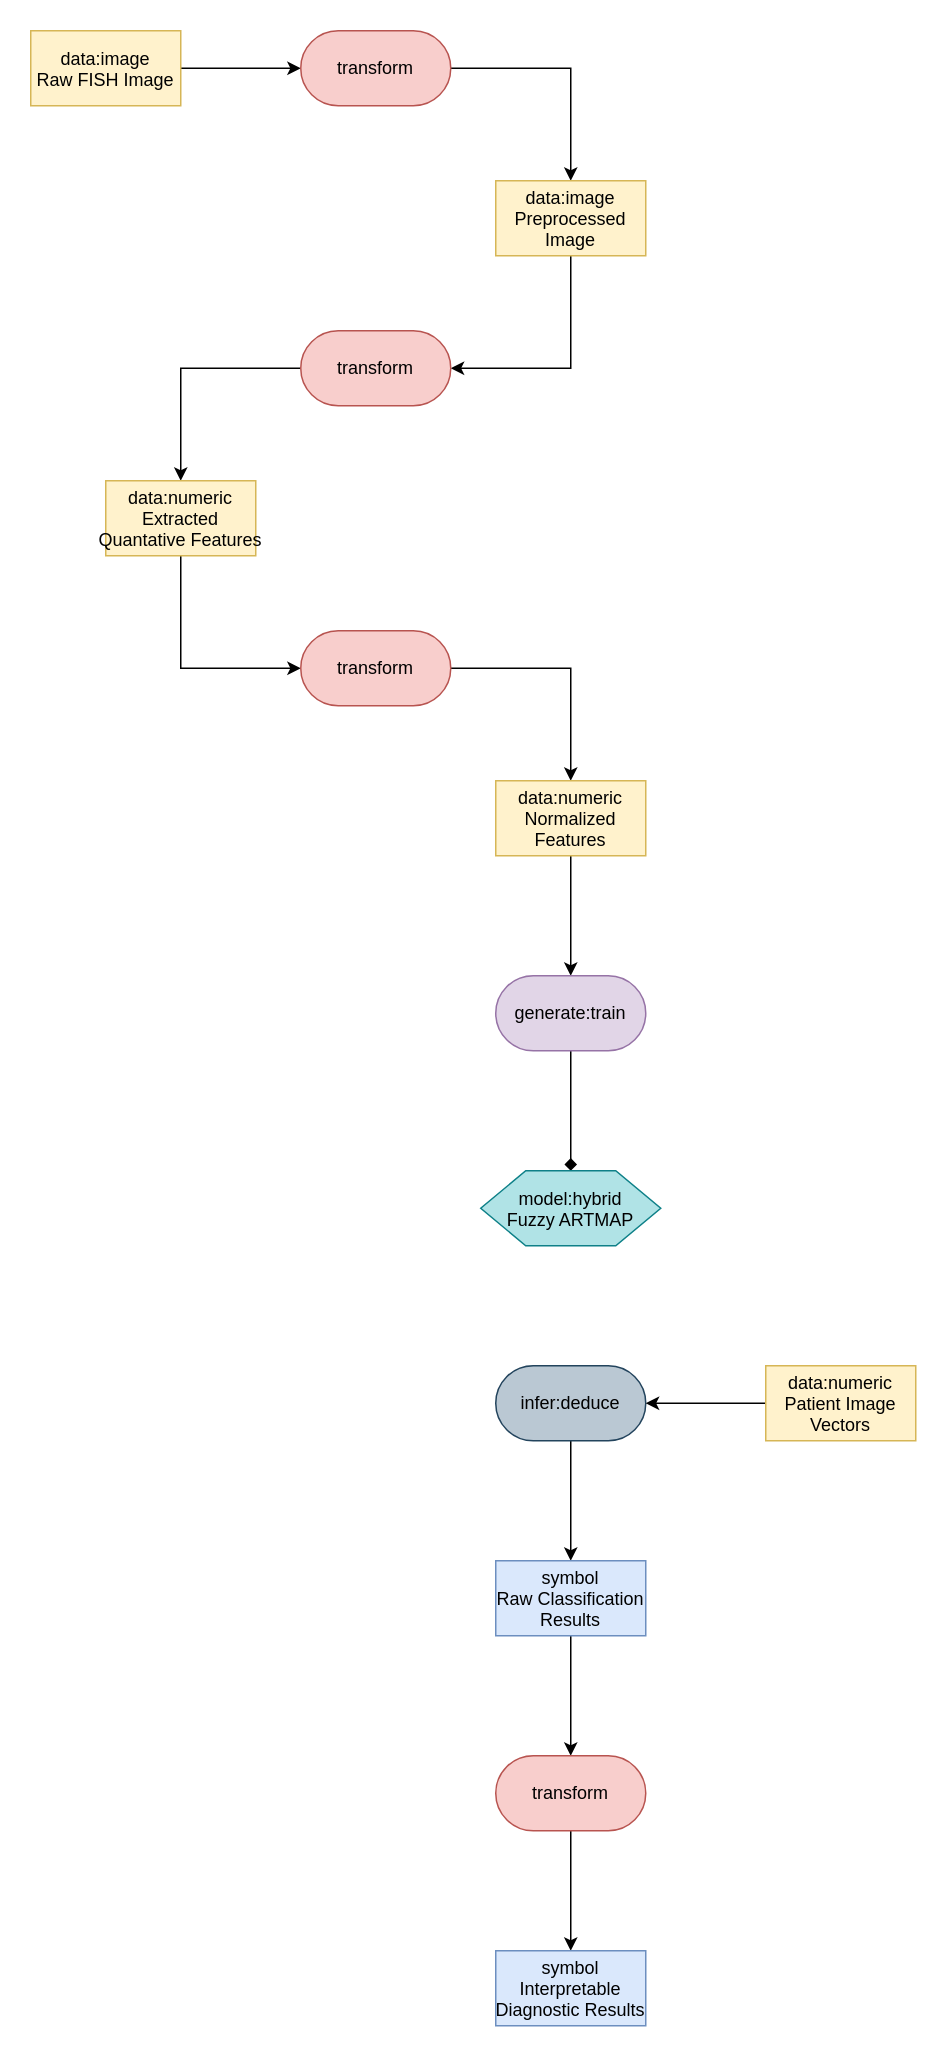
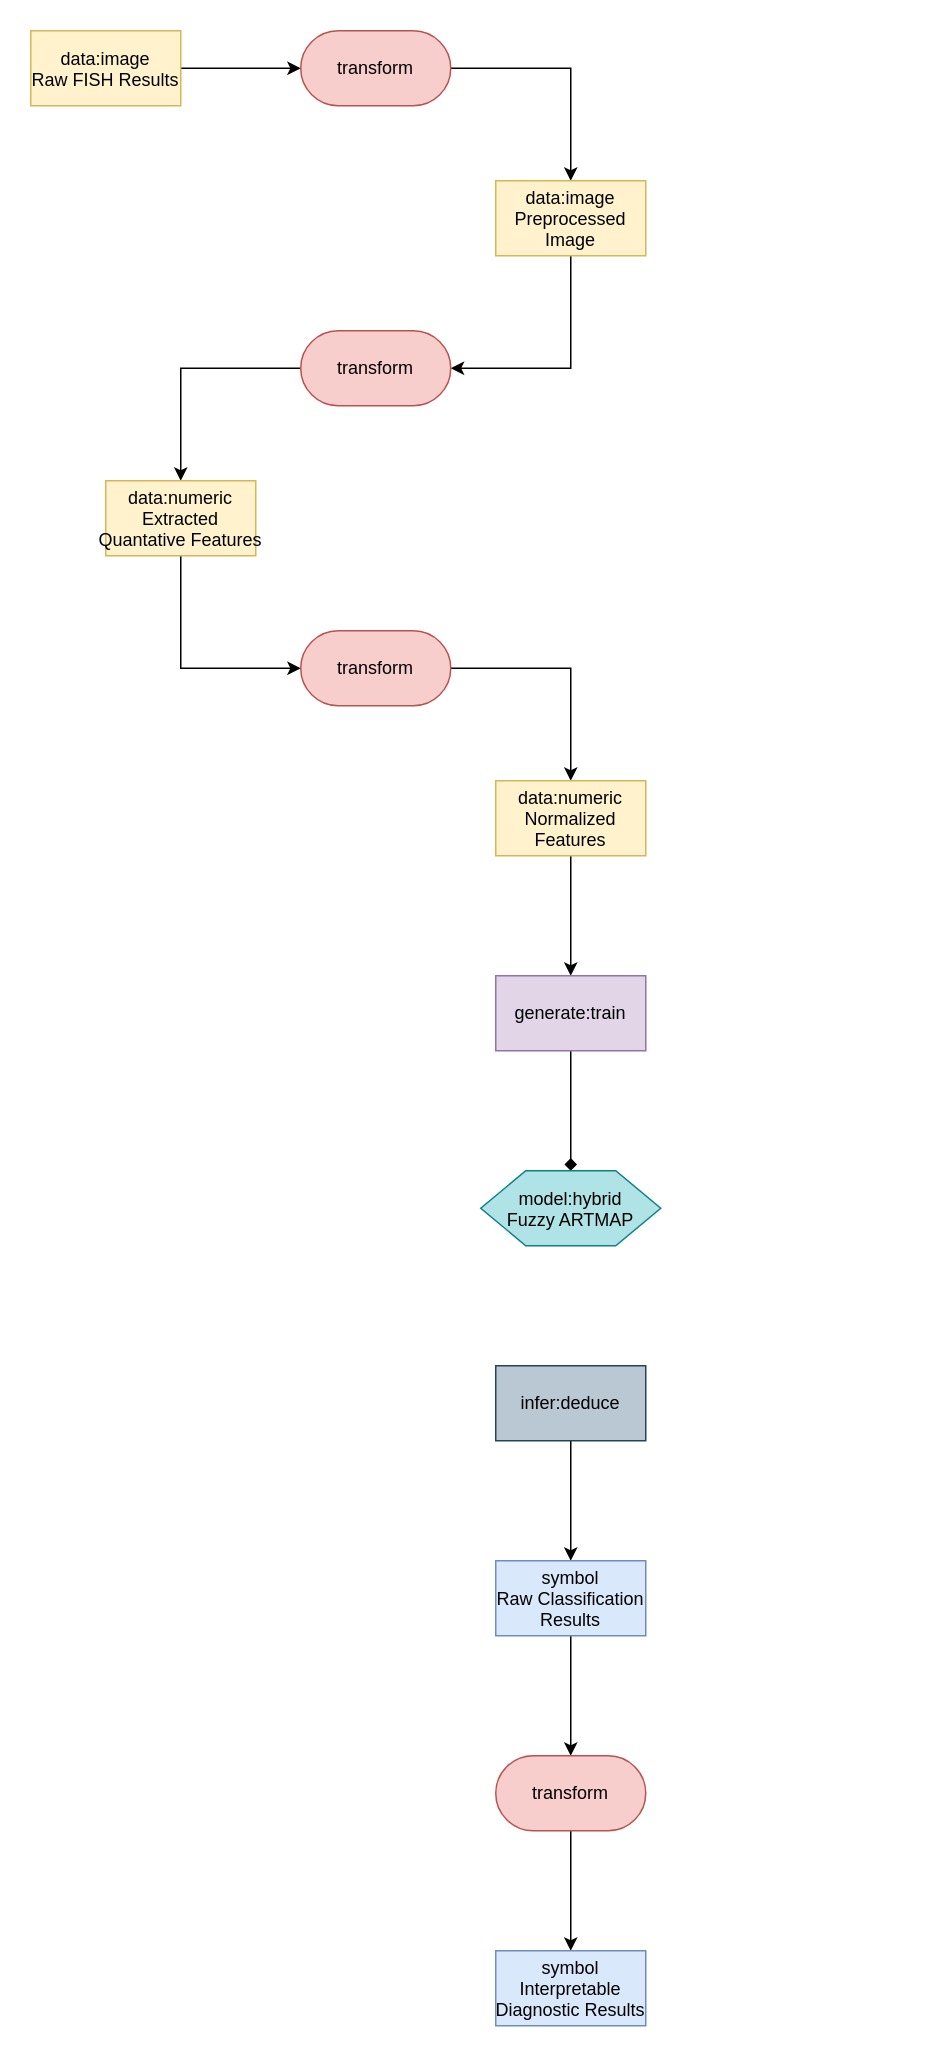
node "data:image Raw FISH Image": label "data:image Raw FISH Image" -> "data:image Raw FISH Results"
node "generate:train": shape rounded rectangle -> rectangle
node "infer:deduce": shape rounded rectangle -> rectangle
edge "data:numeric Patient Image Vectors" -> "infer:deduce": removed
node "data:numeric Patient Image Vectors": removed
